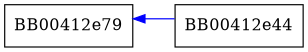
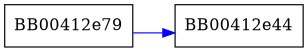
edge "BB00412e44" -> "BB00412e79": reversed
